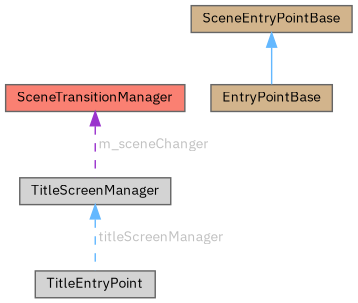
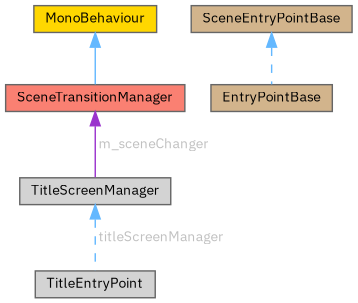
node "MonoBehaviour": added
edge "EntryPointBase" -> "SceneEntryPointBase": style solid -> dashed
edge "TitleScreenManager" -> "SceneTransitionManager": style dashed -> solid
